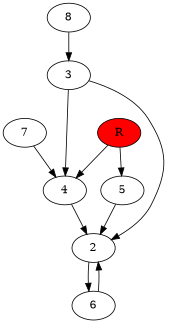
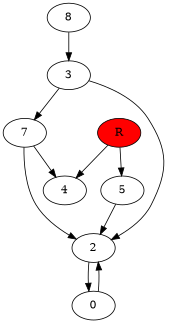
edge "3" -> "4": now "3" -> "7"
edge "4" -> "2": now "7" -> "2"
node "6": label "6" -> "0"
